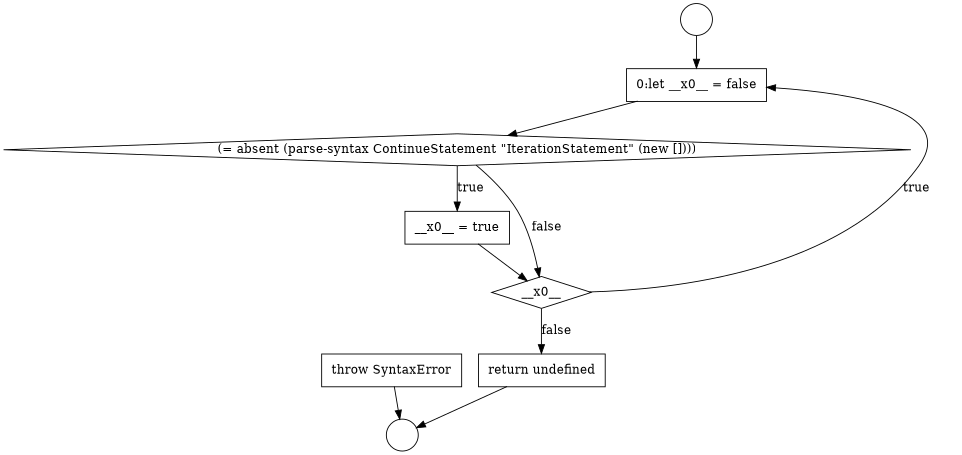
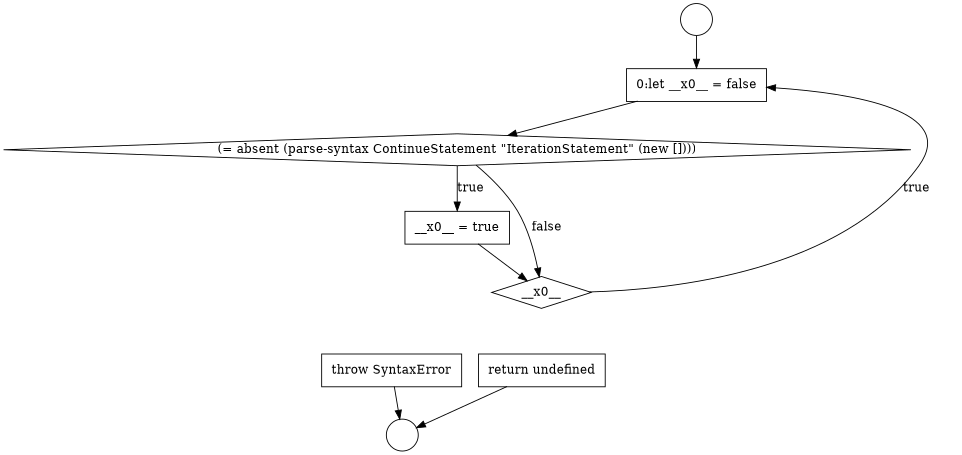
edge "__x0__" -> "return undefined": removed, label "false"
